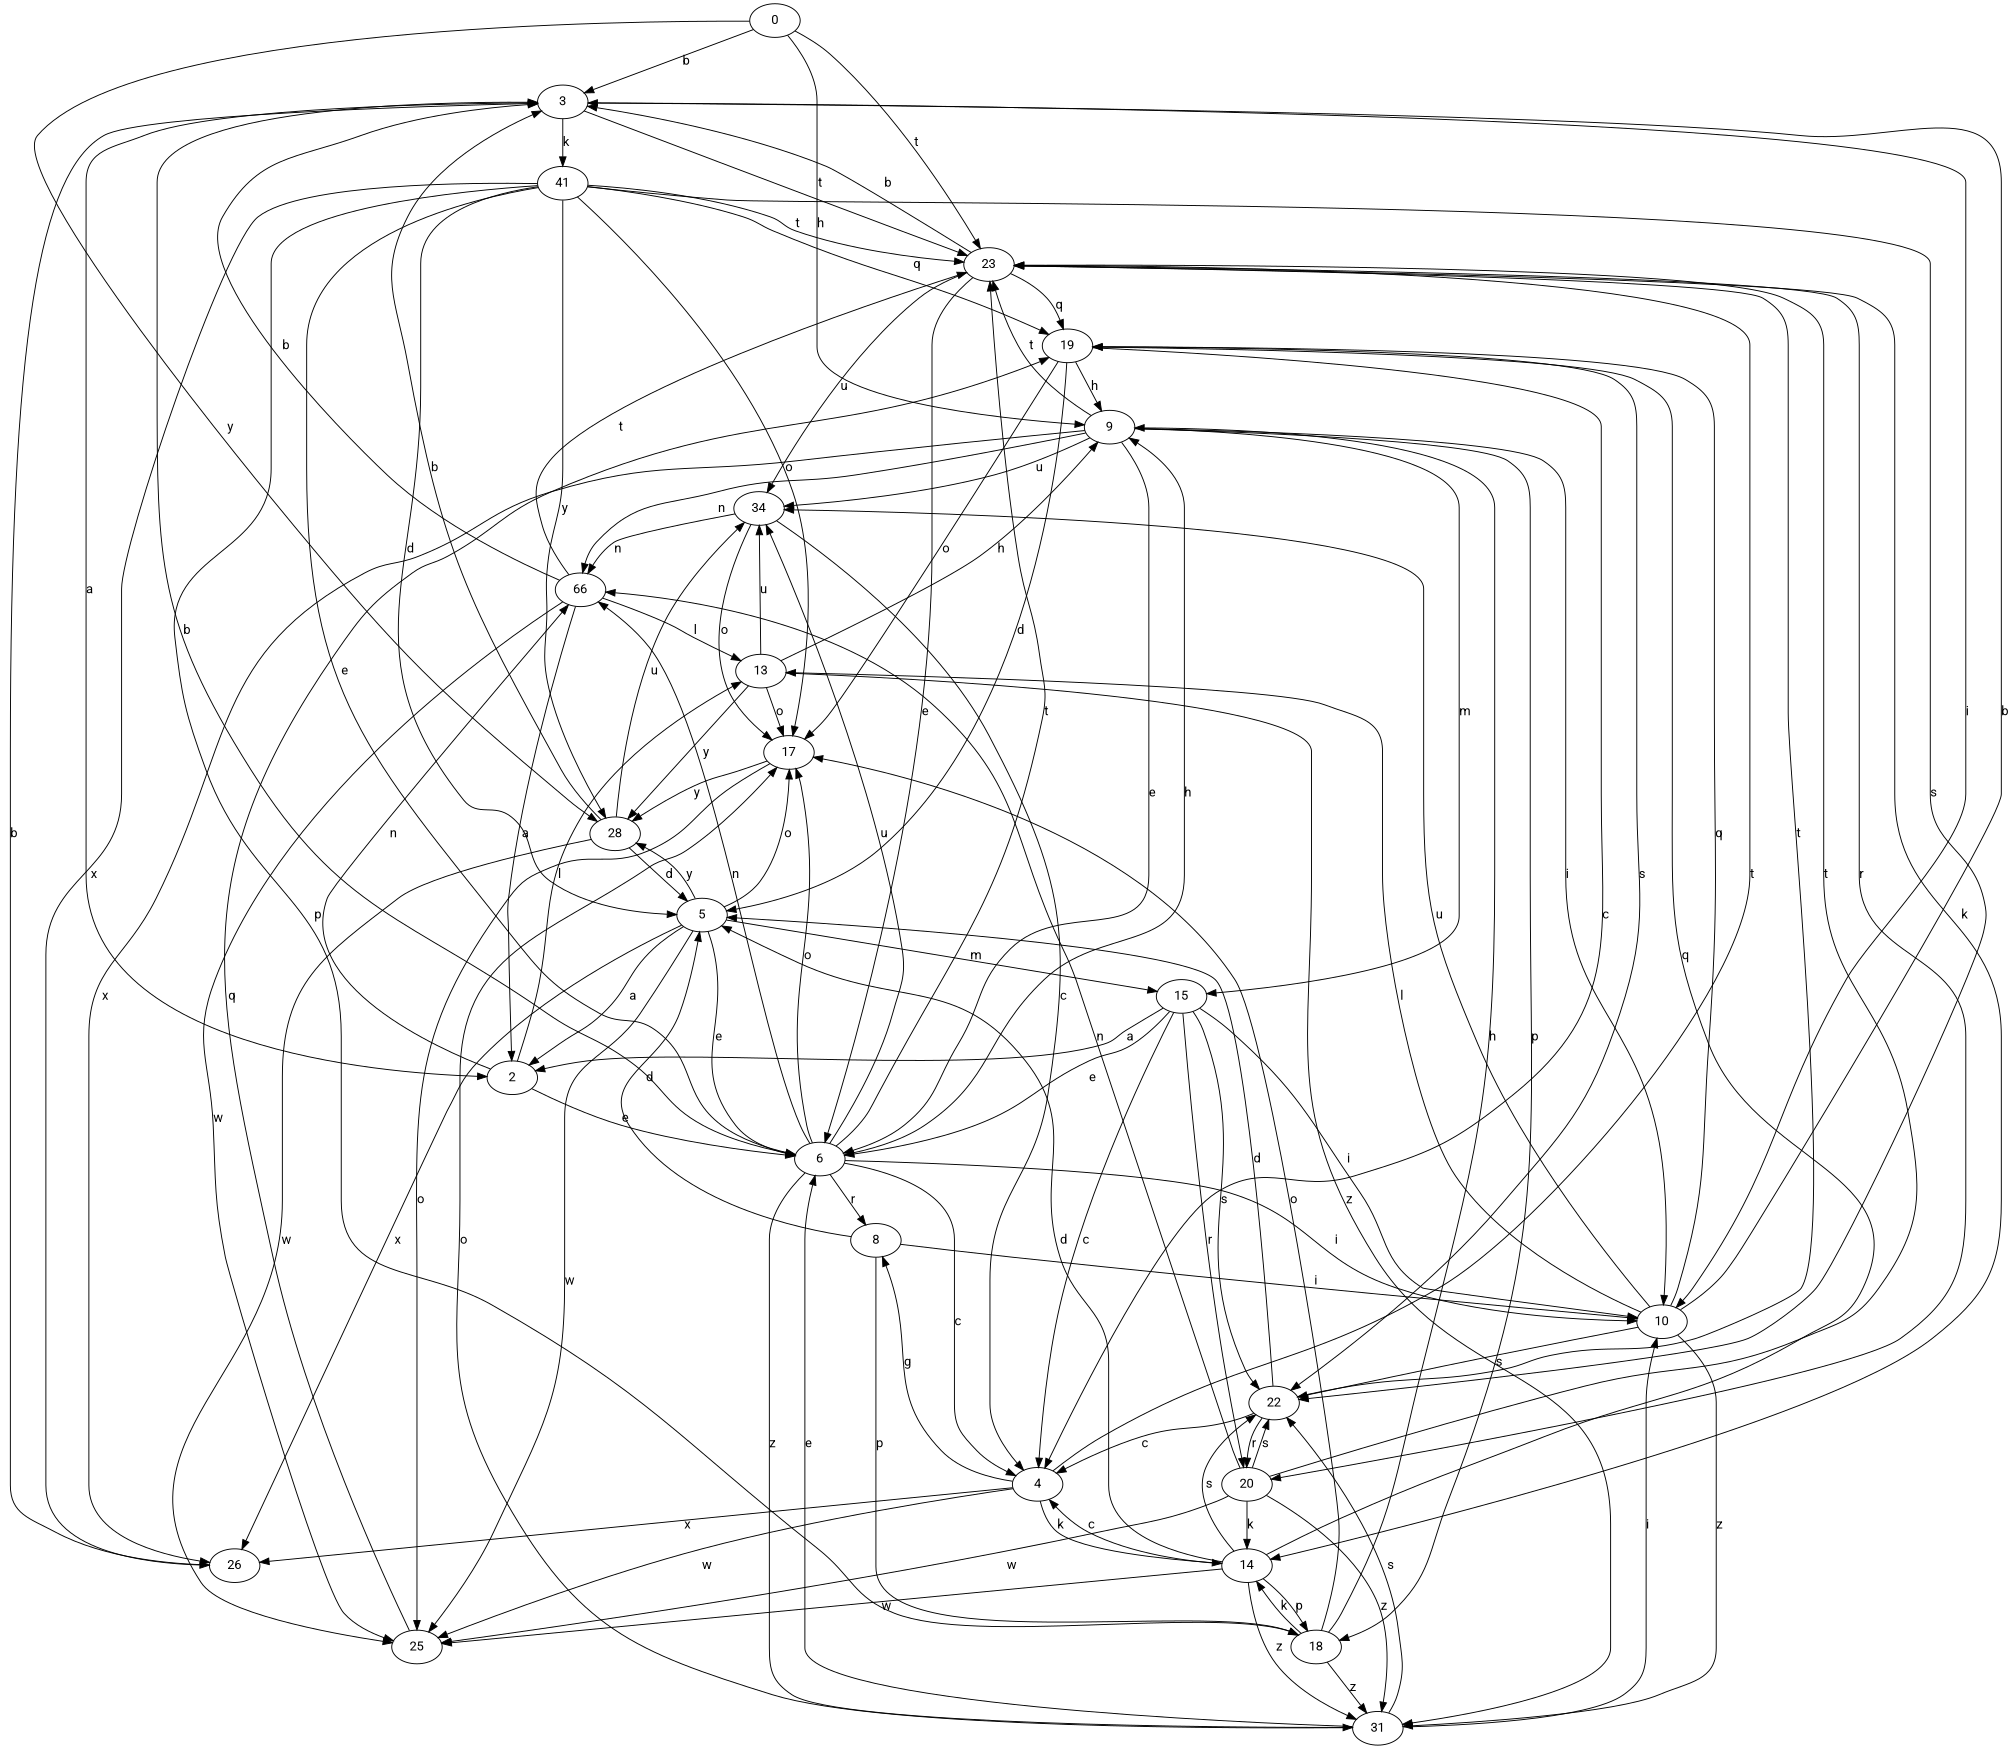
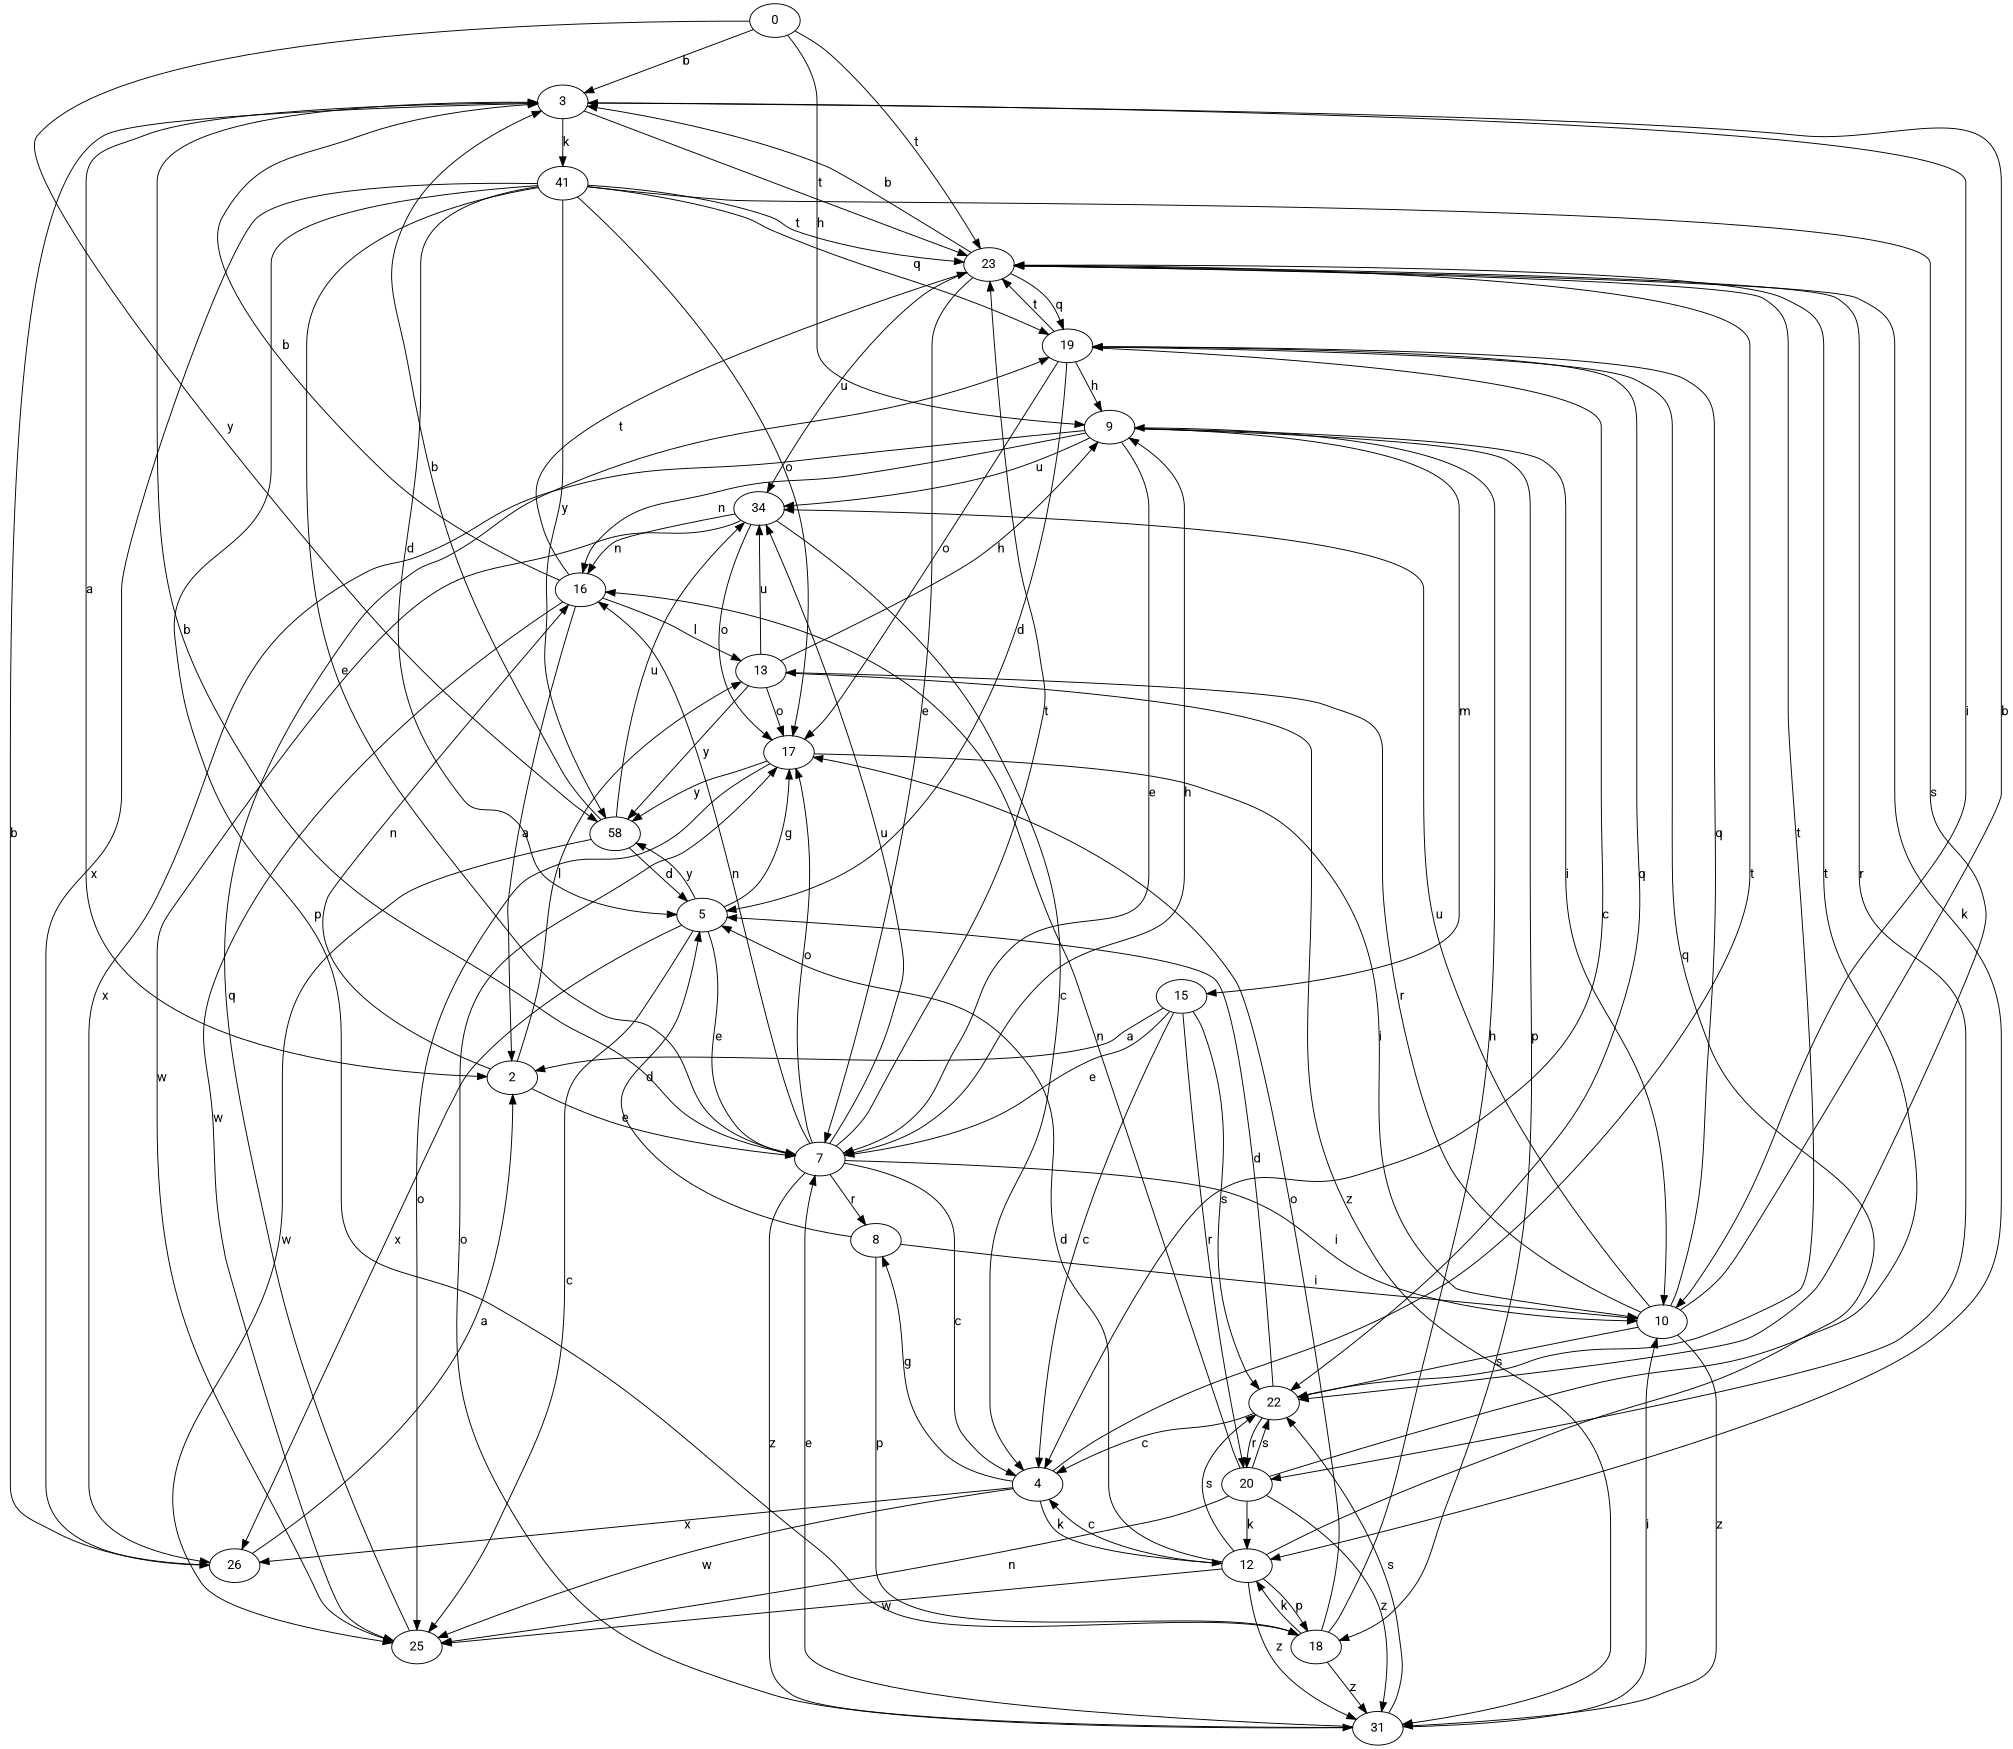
edge "9" -> "23": now "19" -> "23"
node "66": label "66" -> "16"
node "28": label "28" -> "58"
edge "5" -> "17": label "o" -> "g"
edge "19" -> "22": label "s" -> "q"
edge "34" -> "25": added, label "w"
edge "5" -> "15": removed, label "m"
edge "10" -> "13": label "l" -> "r"
edge "5" -> "2": now "26" -> "2"
node "6": label "6" -> "7"
edge "15" -> "10": now "17" -> "10"
edge "5" -> "25": label "w" -> "c"
edge "20" -> "25": label "w" -> "n"
node "14": label "14" -> "12"
